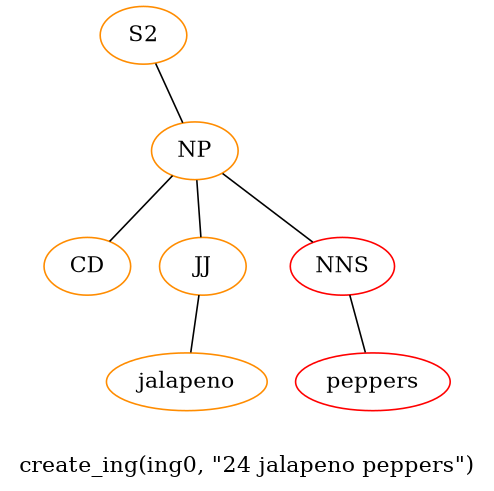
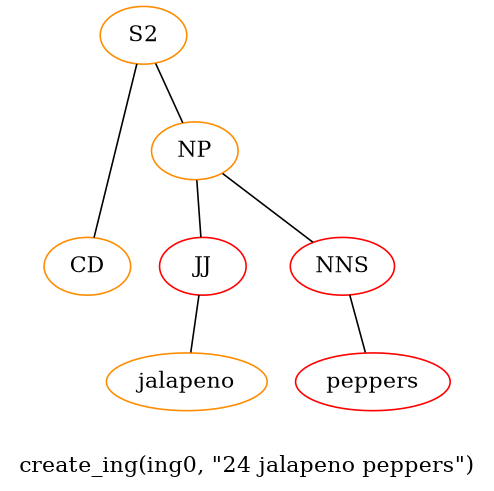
edge "NP" -- "CD": now "S2" -- "CD"
node "JJ": color darkorange -> red
